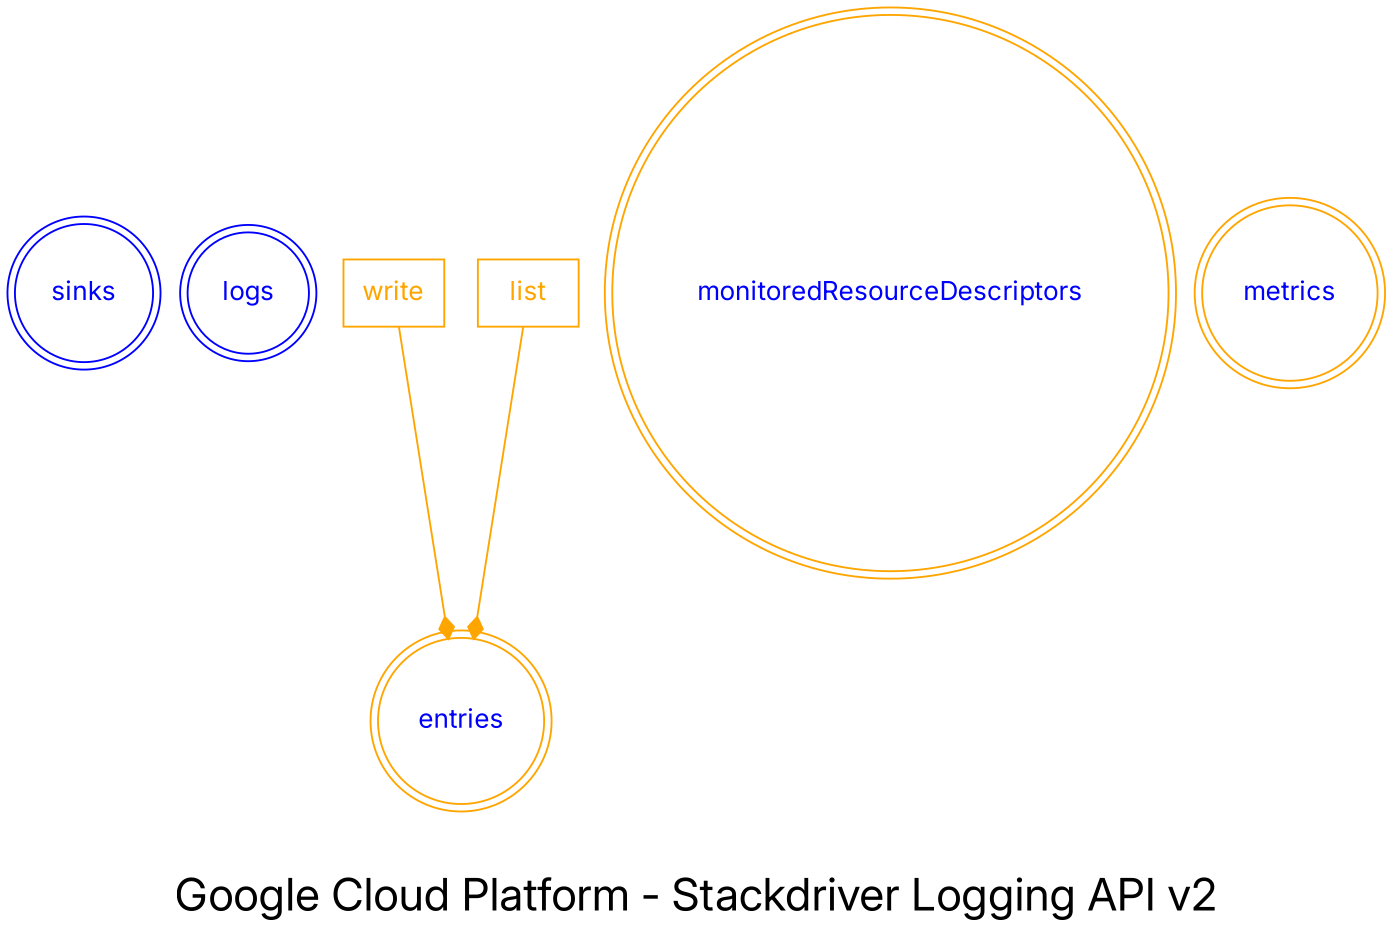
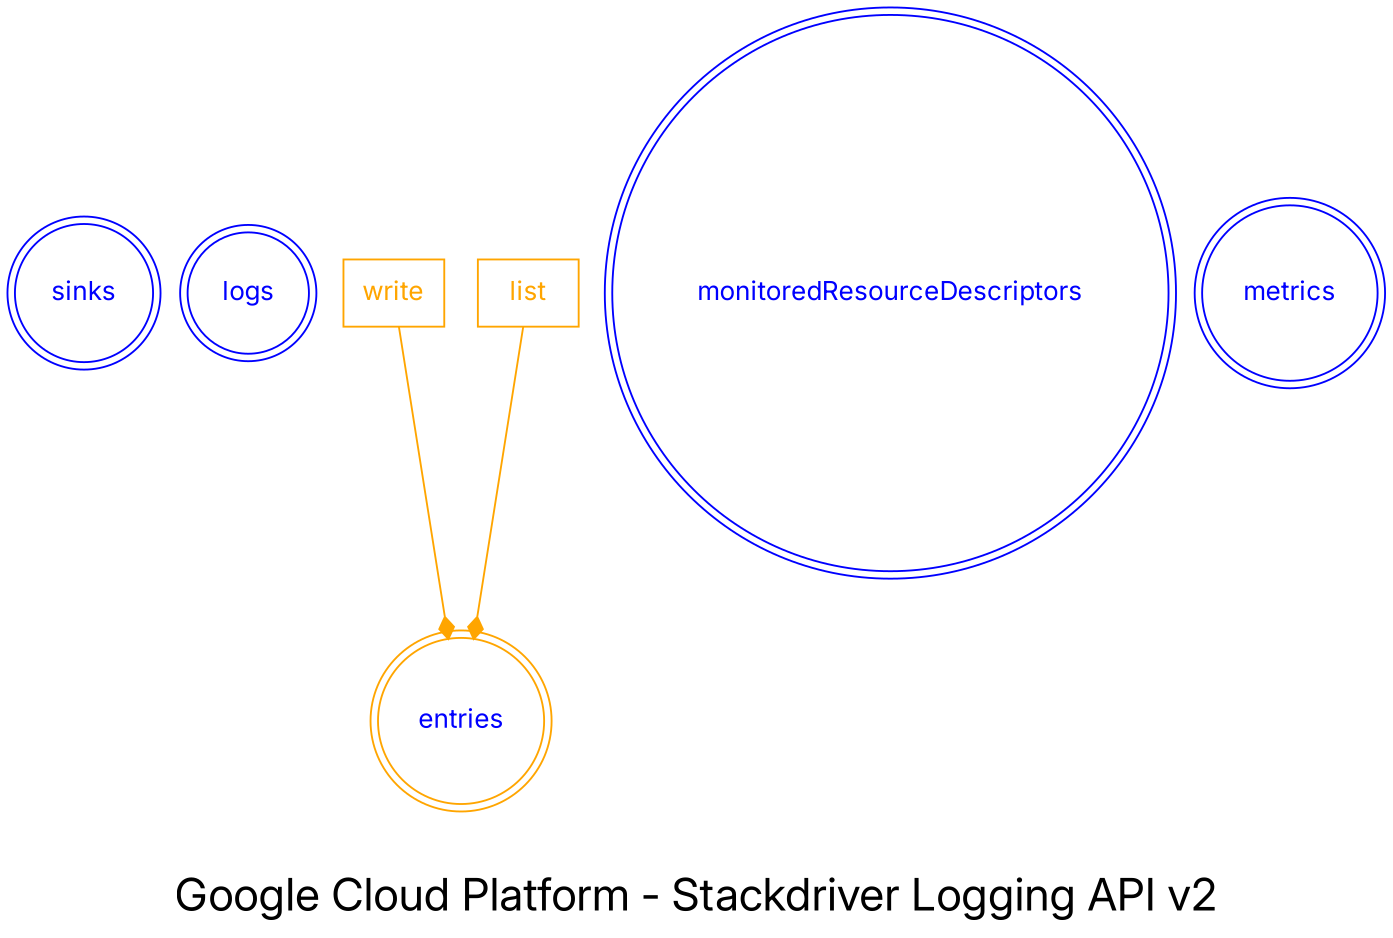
node "monitoredResourceDescriptors": color orange -> blue
node "metrics": color orange -> blue
